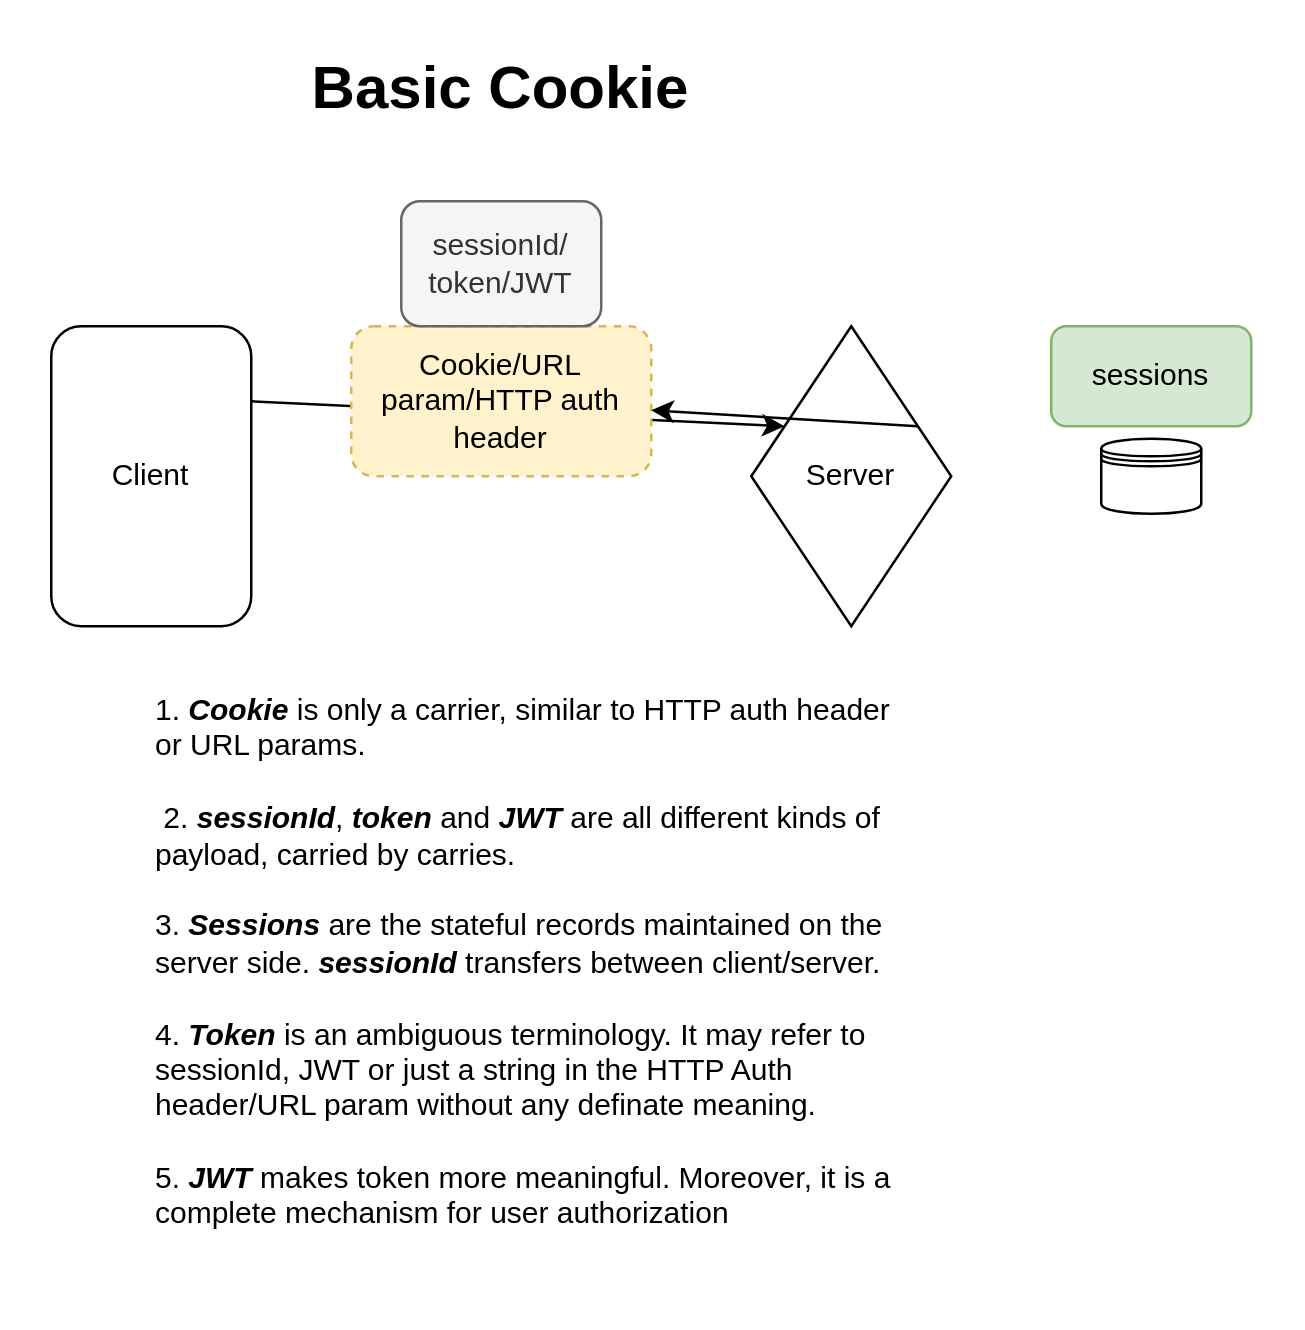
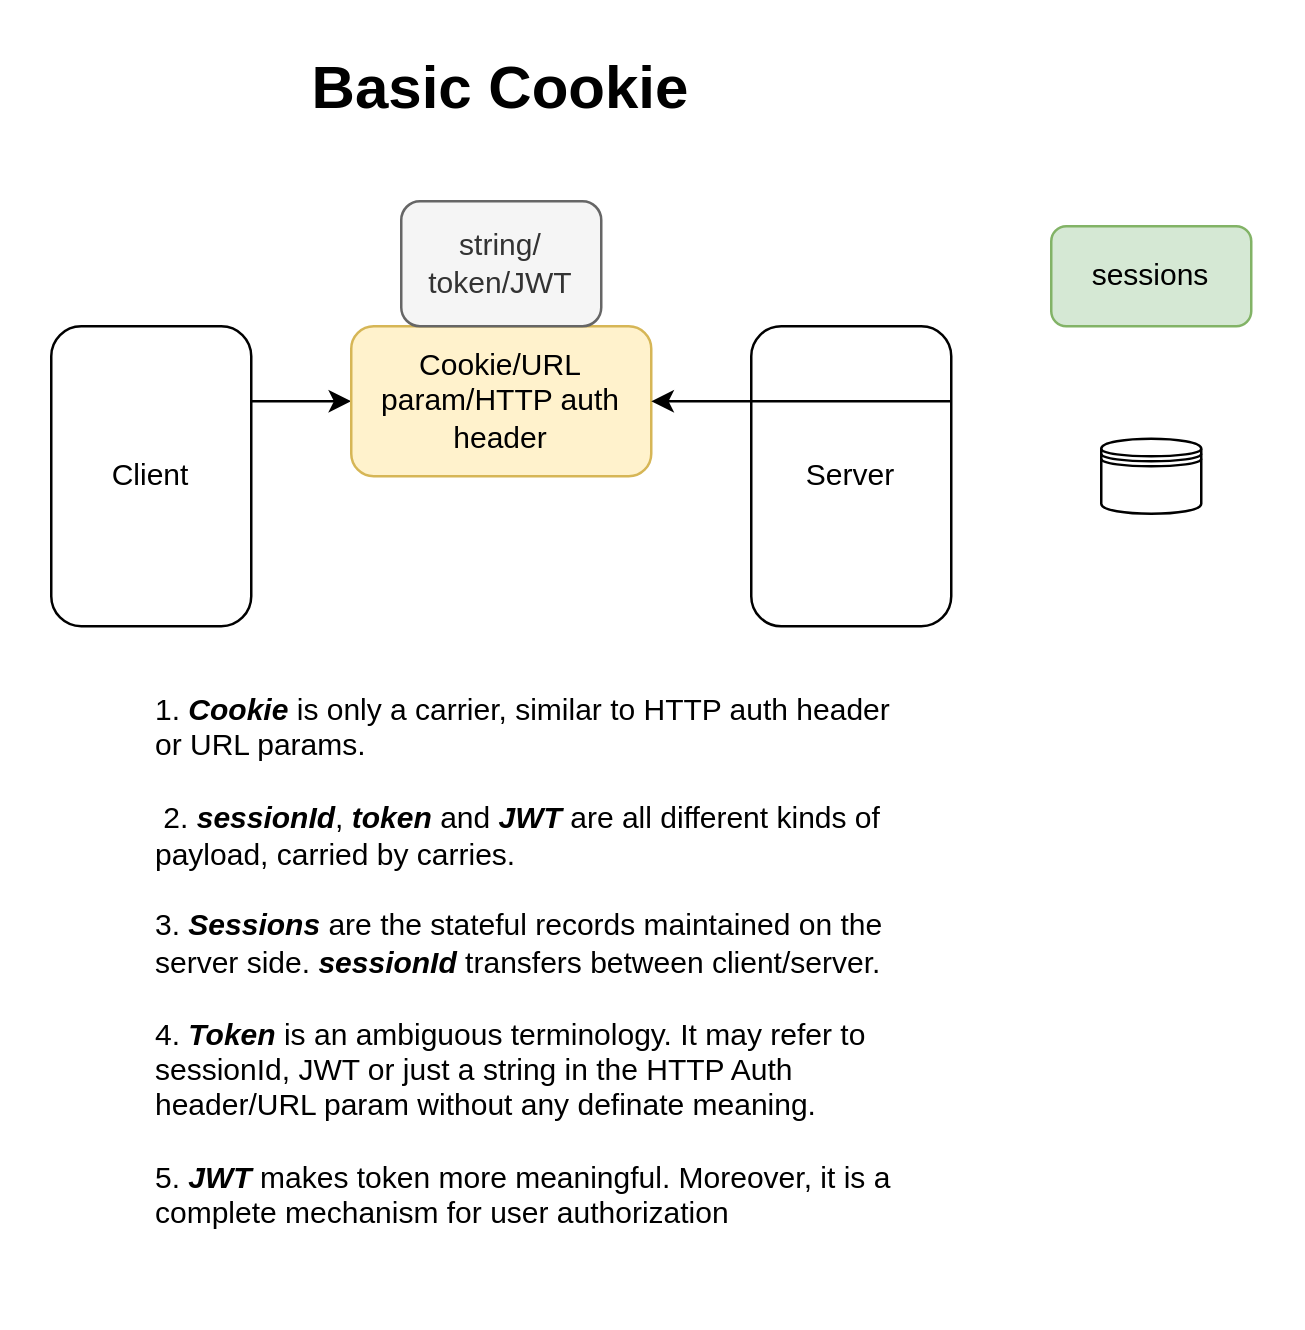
node "sessionId/ token/JWT": label "sessionId/ token/JWT" -> "string/ token/JWT"
node "sessions": moved (1151, 376) -> (1151, 276)
node "Cookie/URL param/HTTP auth header": style dashed -> solid
edge "Client" -> "Server": now "Client" -> "Cookie/URL param/HTTP auth header"
node "Server": shape diamond -> rounded rectangle
